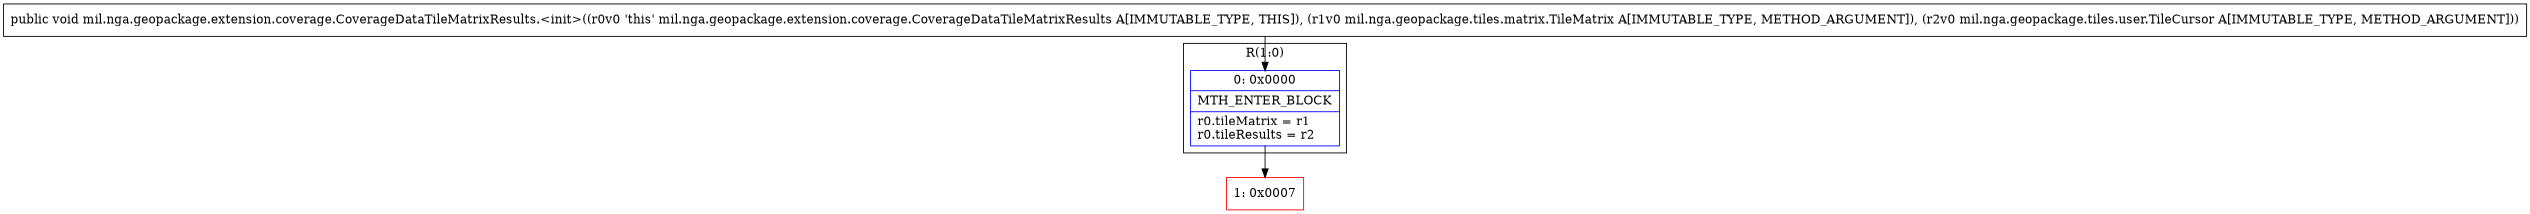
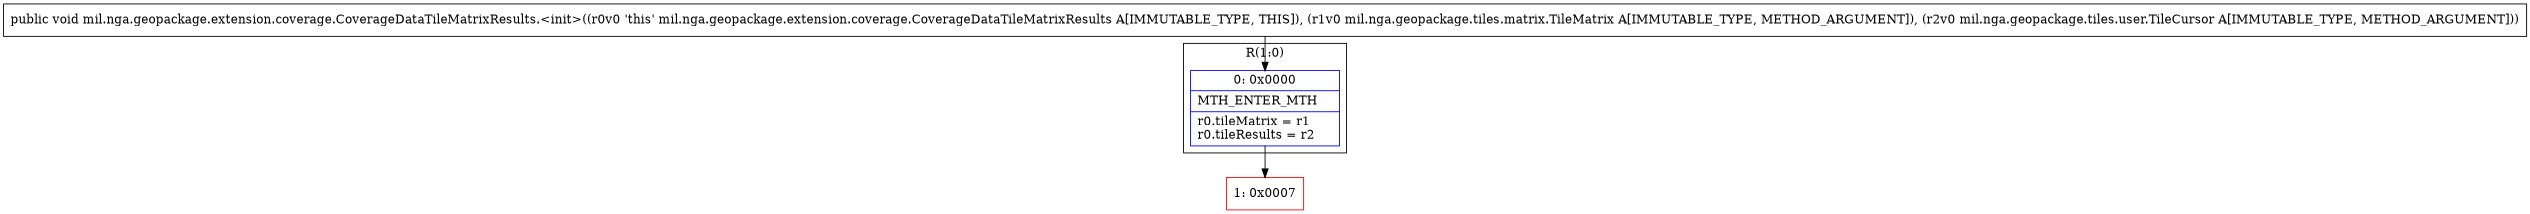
node "0: 0x0000": text "MTH_ENTER_BLOCK" -> "MTH_ENTER_MTH"
